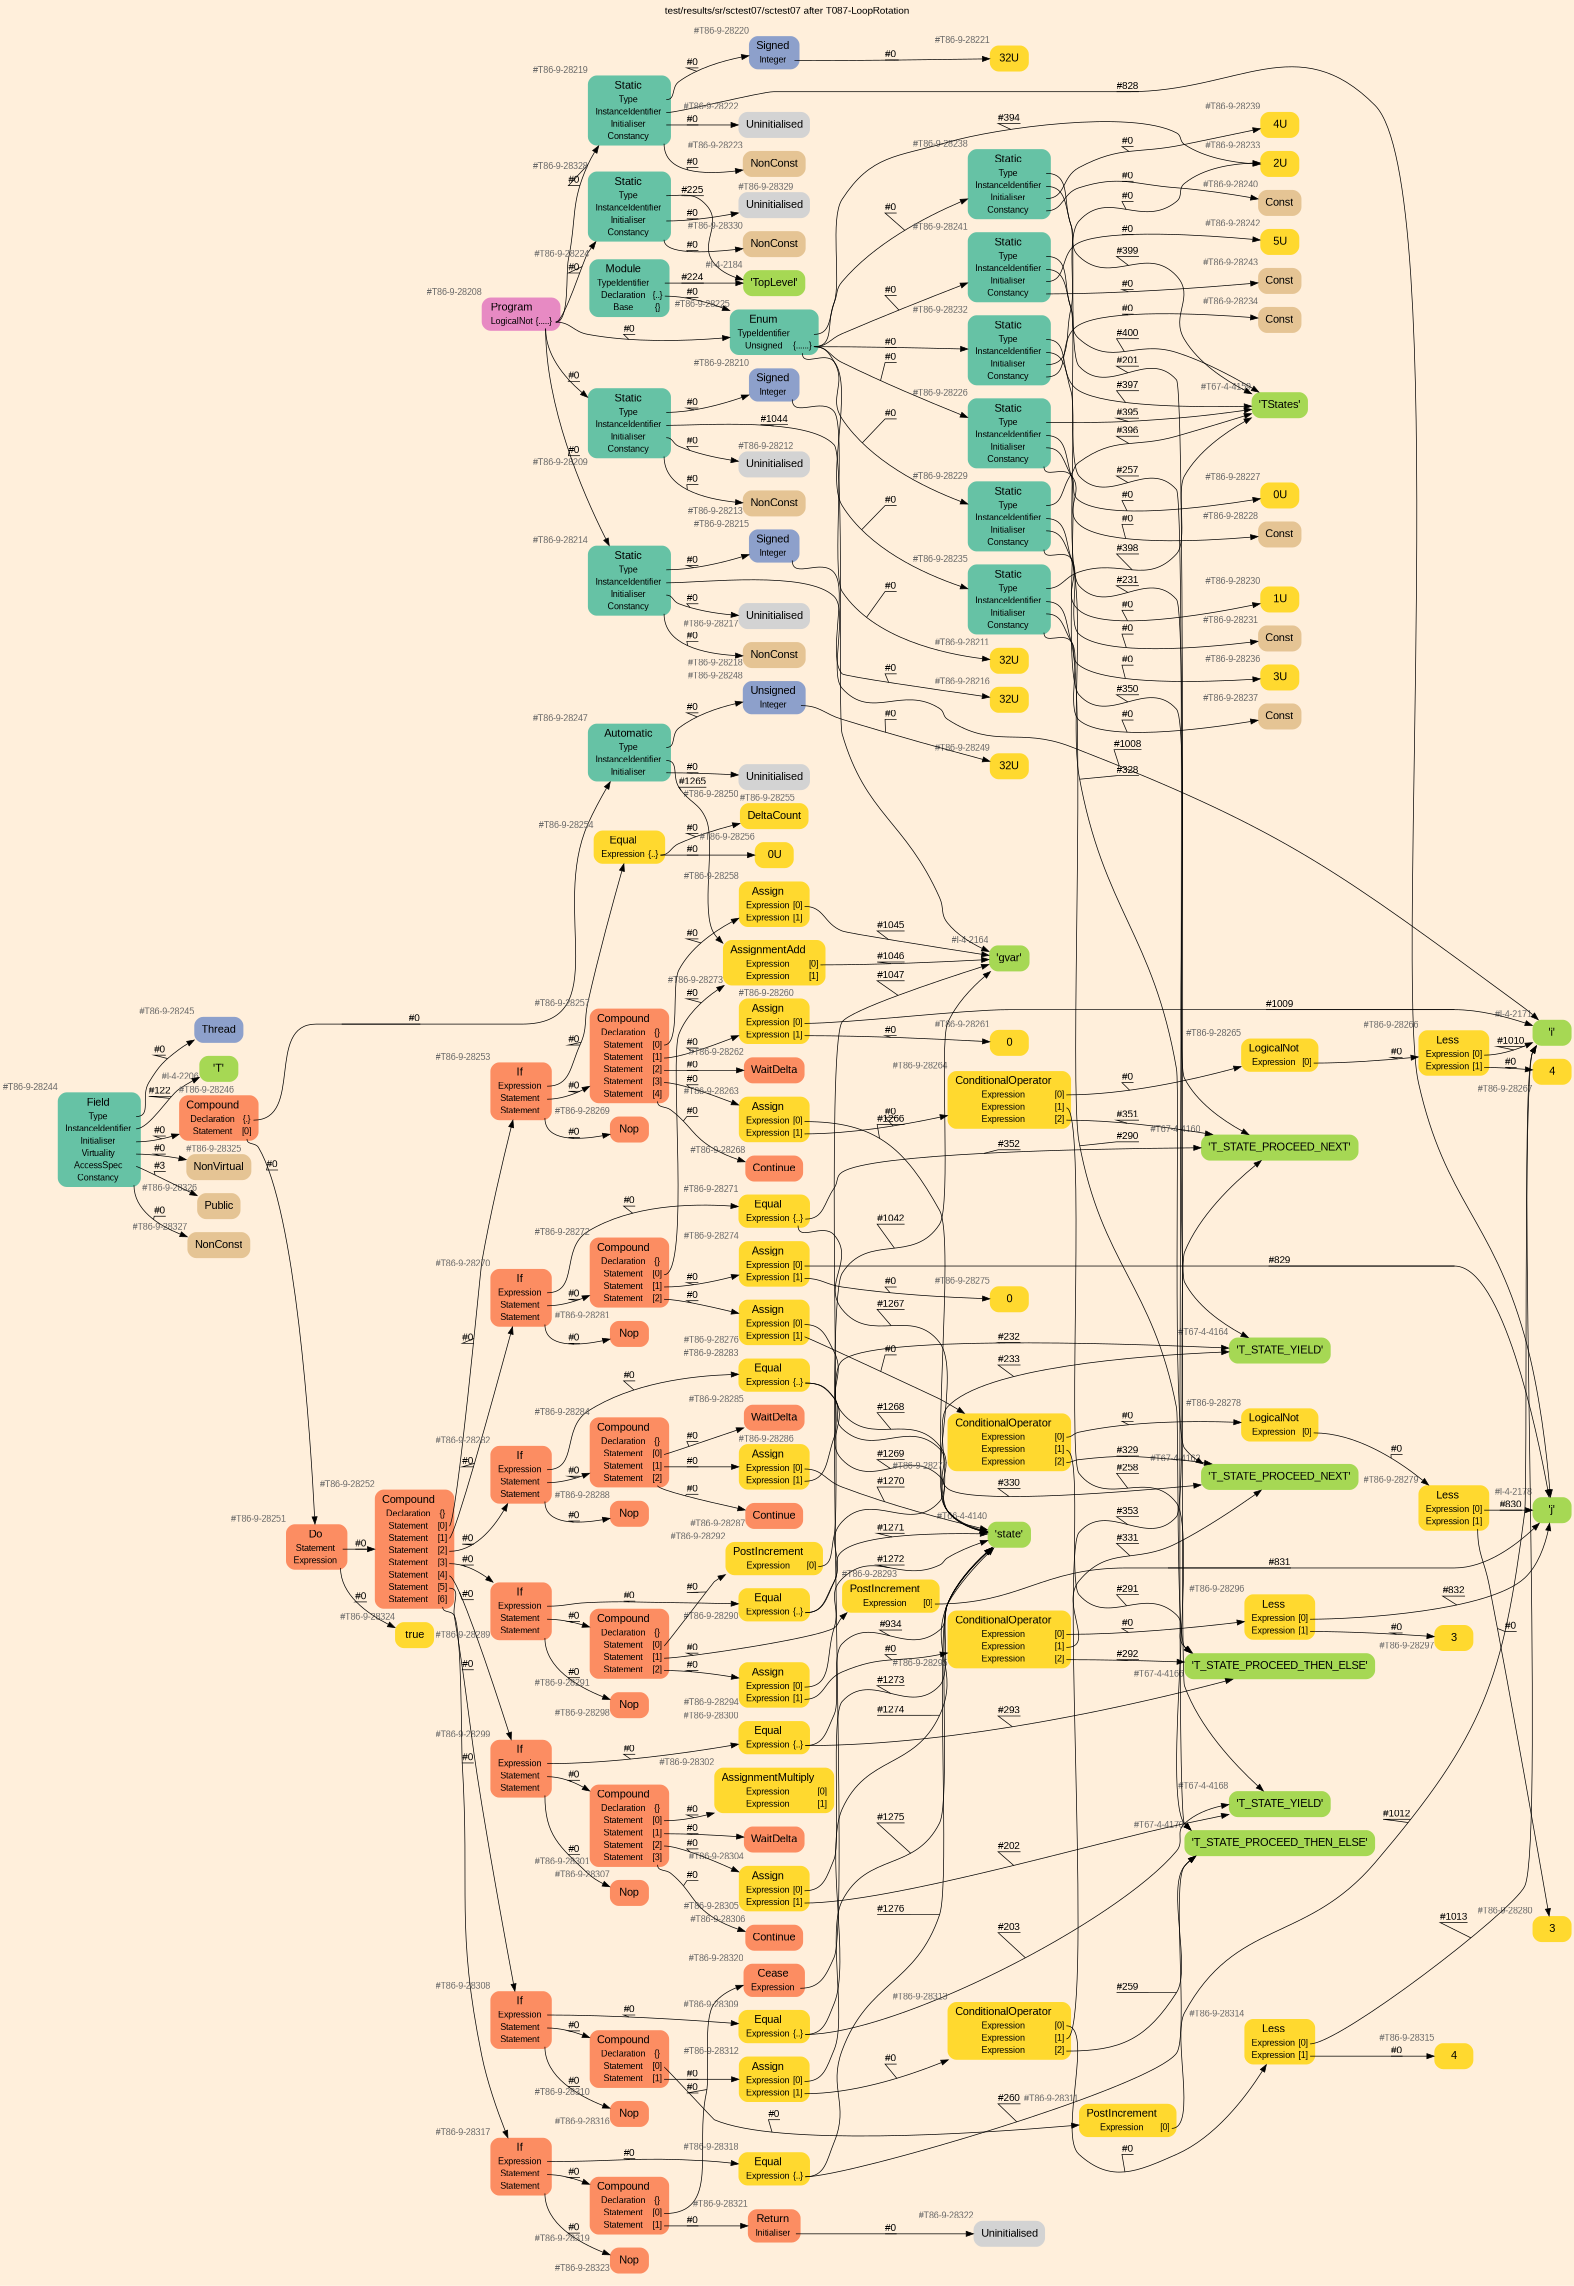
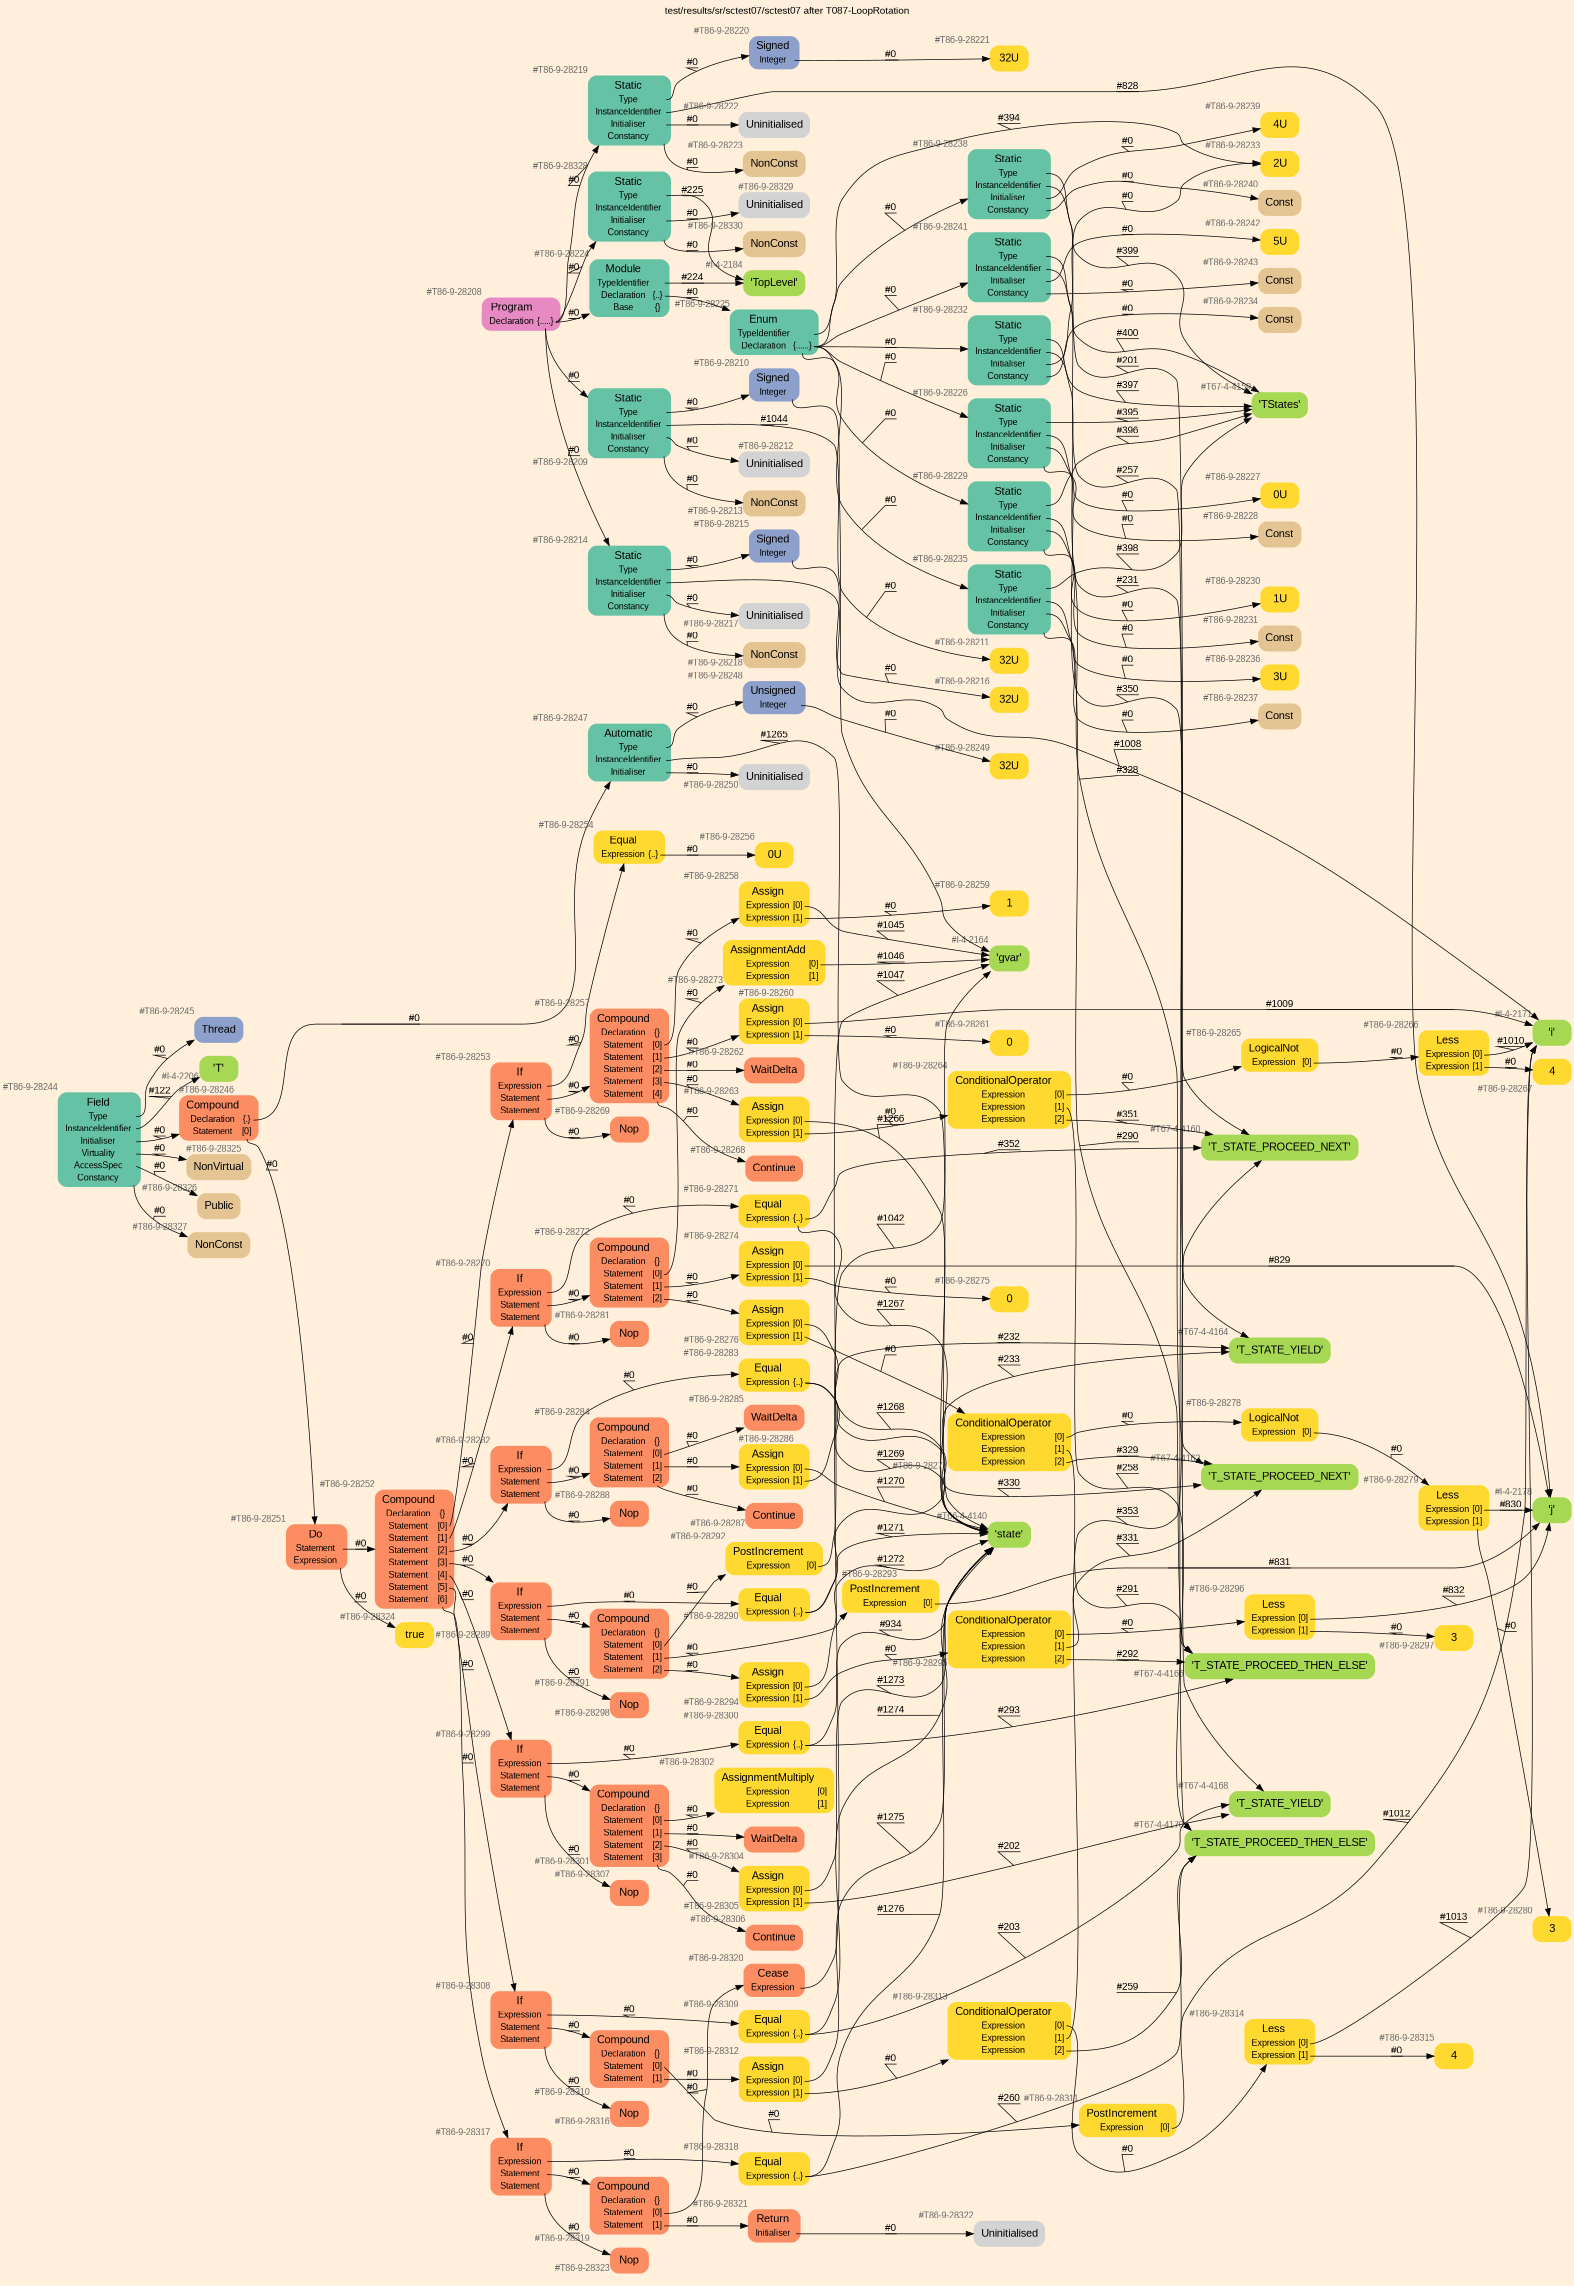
node "Program": text "LogicalNot" -> "Declaration"
edge "Program" -> "Enum": now "Program" -> "Module"
node "Enum": text "Unsigned" -> "Declaration"
node "DeltaCount": removed
edge "Automatic" -> "AssignmentAdd": now "Automatic" -> "'state'"
node "1": added
edge "Field" -> "Public": label "#3" -> "#0"
